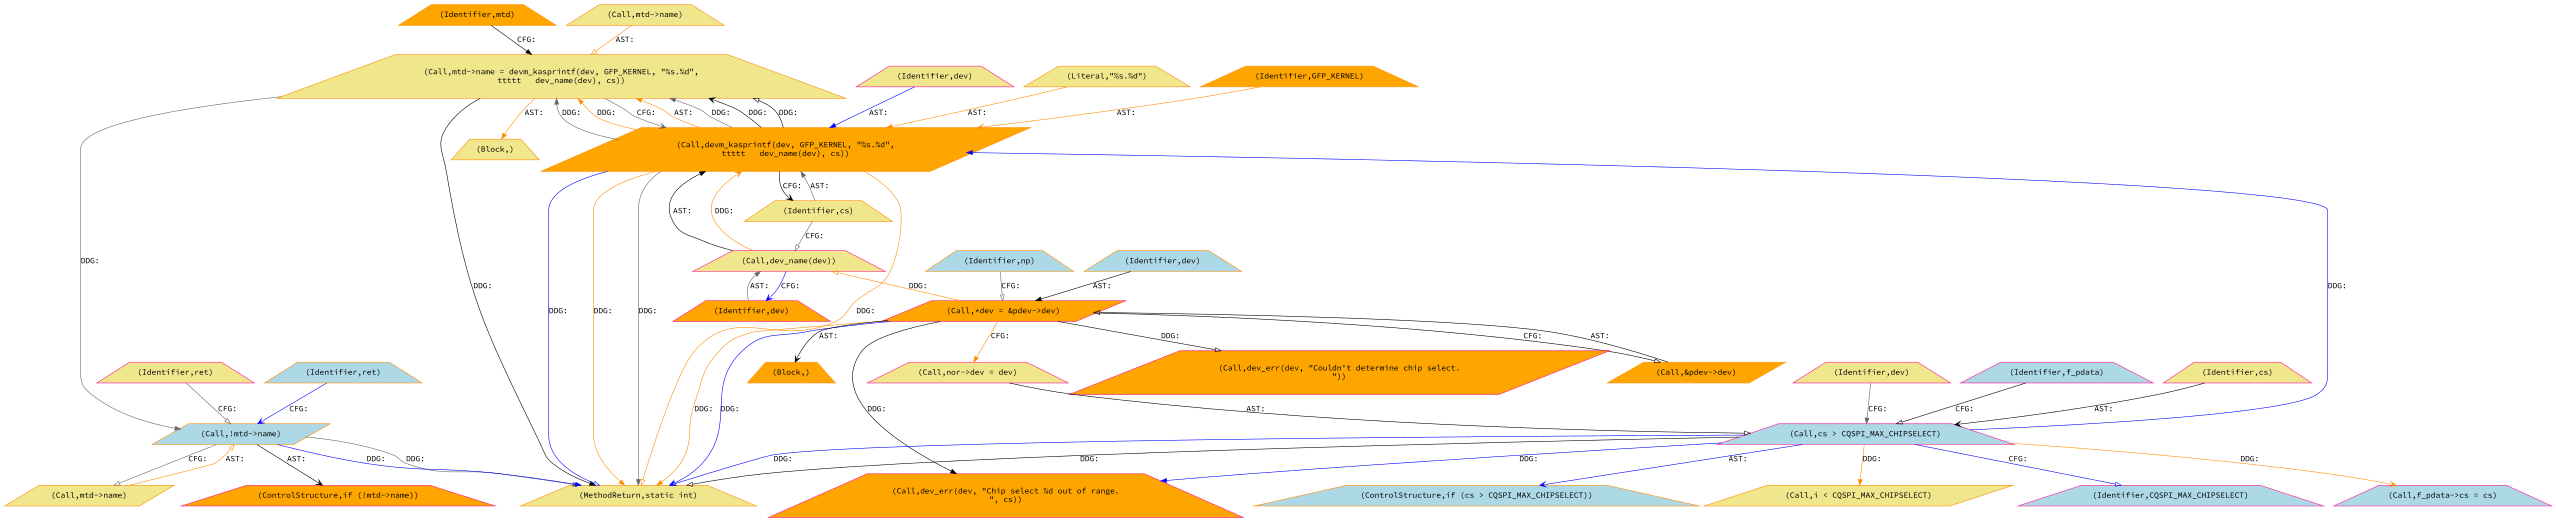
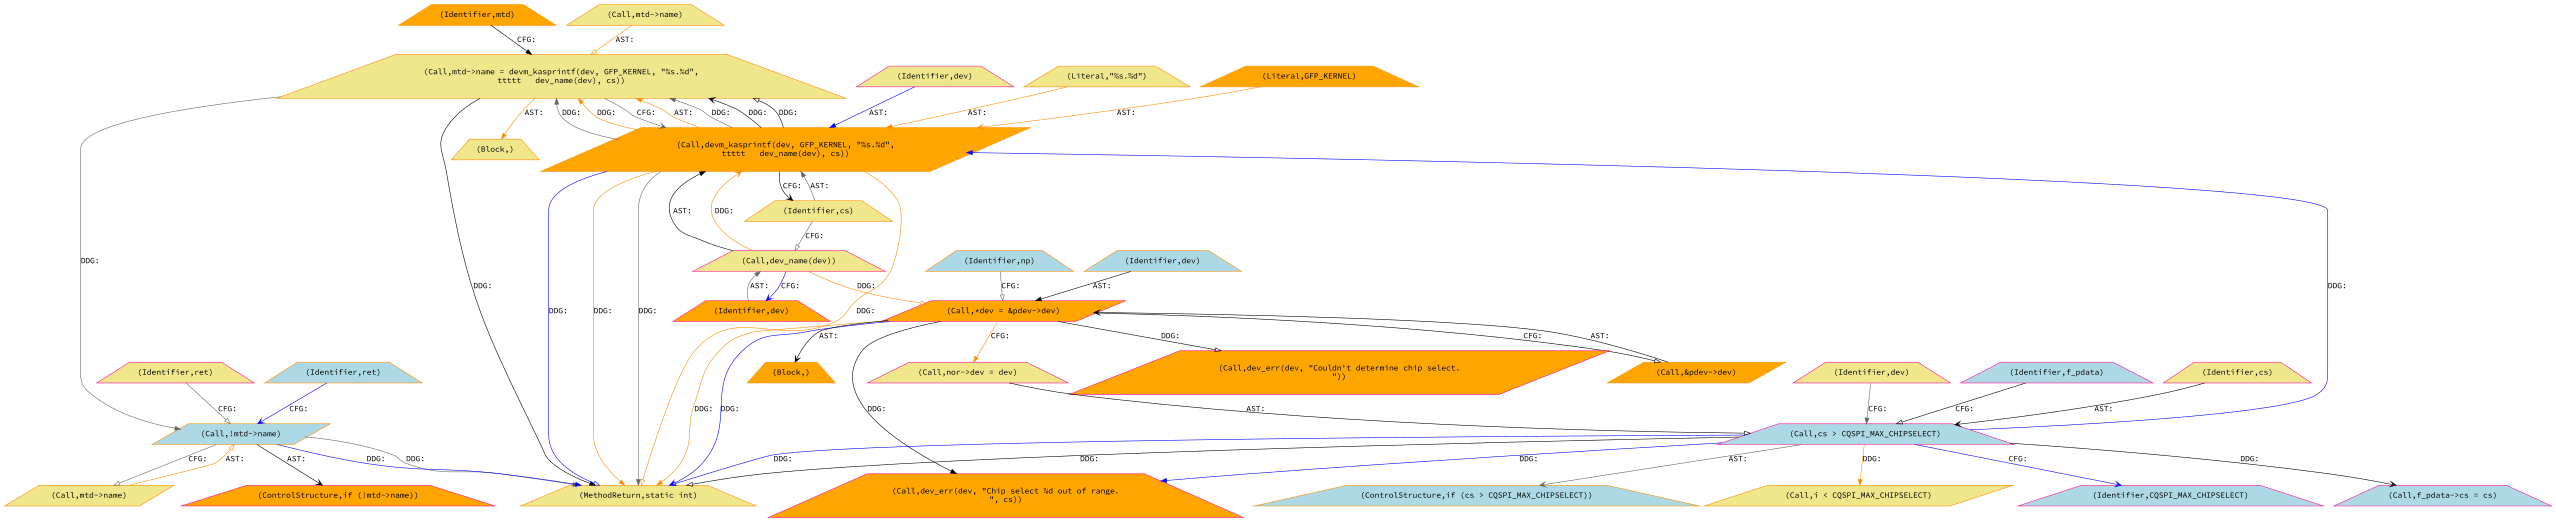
node "(Identifier,GFP_KERNEL)": label "(Identifier,GFP_KERNEL)" -> "(Literal,GFP_KERNEL)"
edge "(Call,*dev = &pdev->dev)" -> "(Call,dev_name(dev))": reversed
edge "(Call,&pdev->dev)" -> "(Call,*dev = &pdev->dev)": arrowhead onormal -> vee
edge "(Call,cs > CQSPI_MAX_CHIPSELECT)" -> "(Call,f_pdata->cs = cs)": color darkorange -> black
edge "(Call,cs > CQSPI_MAX_CHIPSELECT)" -> "(ControlStructure,if (cs > CQSPI_MAX_CHIPSELECT))": color blue -> gray40
edge "(Call,cs > CQSPI_MAX_CHIPSELECT)" -> "(Identifier,CQSPI_MAX_CHIPSELECT)": arrowhead onormal -> vee
